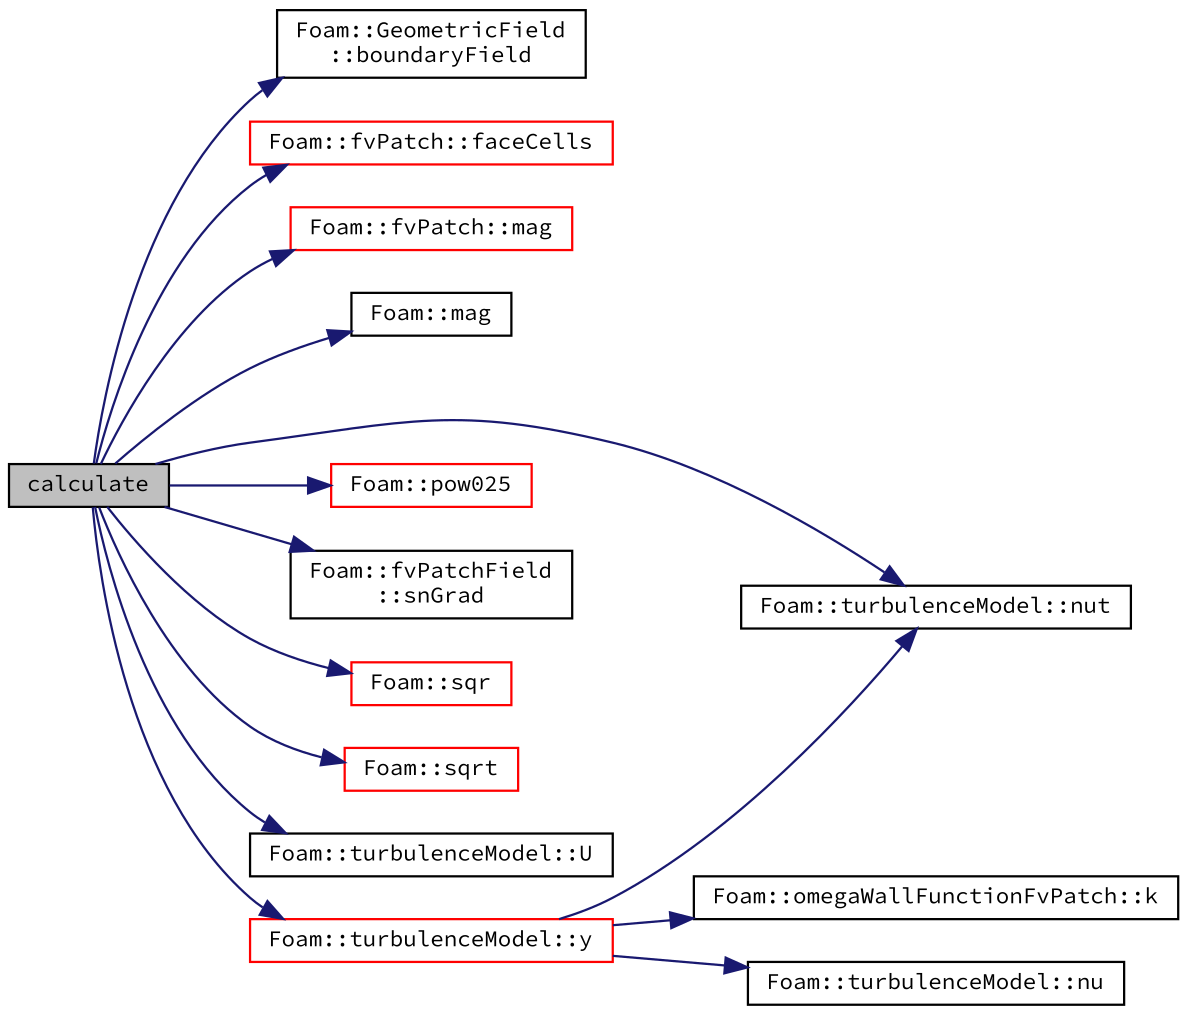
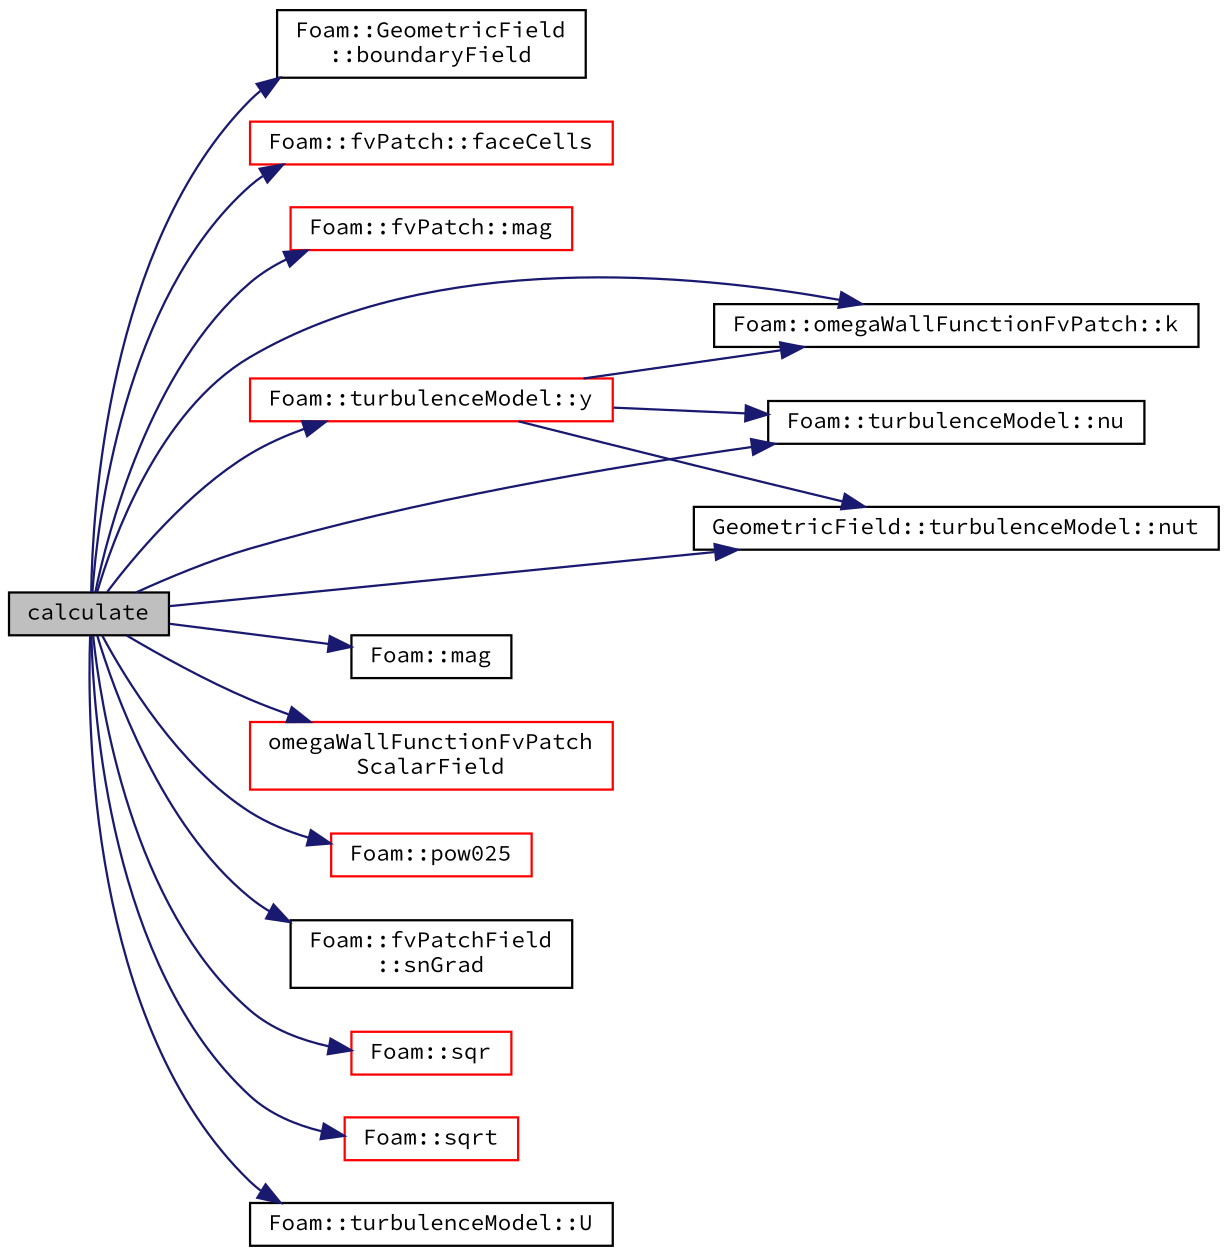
edge "calculate" -> "Foam::omegaWallFunctionFvPatch::k": added
edge "calculate" -> "Foam::turbulenceModel::nu": added
node "Foam::turbulenceModel::nut": label "Foam::turbulenceModel::nut" -> "GeometricField::turbulenceModel::nut"
node "omegaWallFunctionFvPatch ScalarField": added
